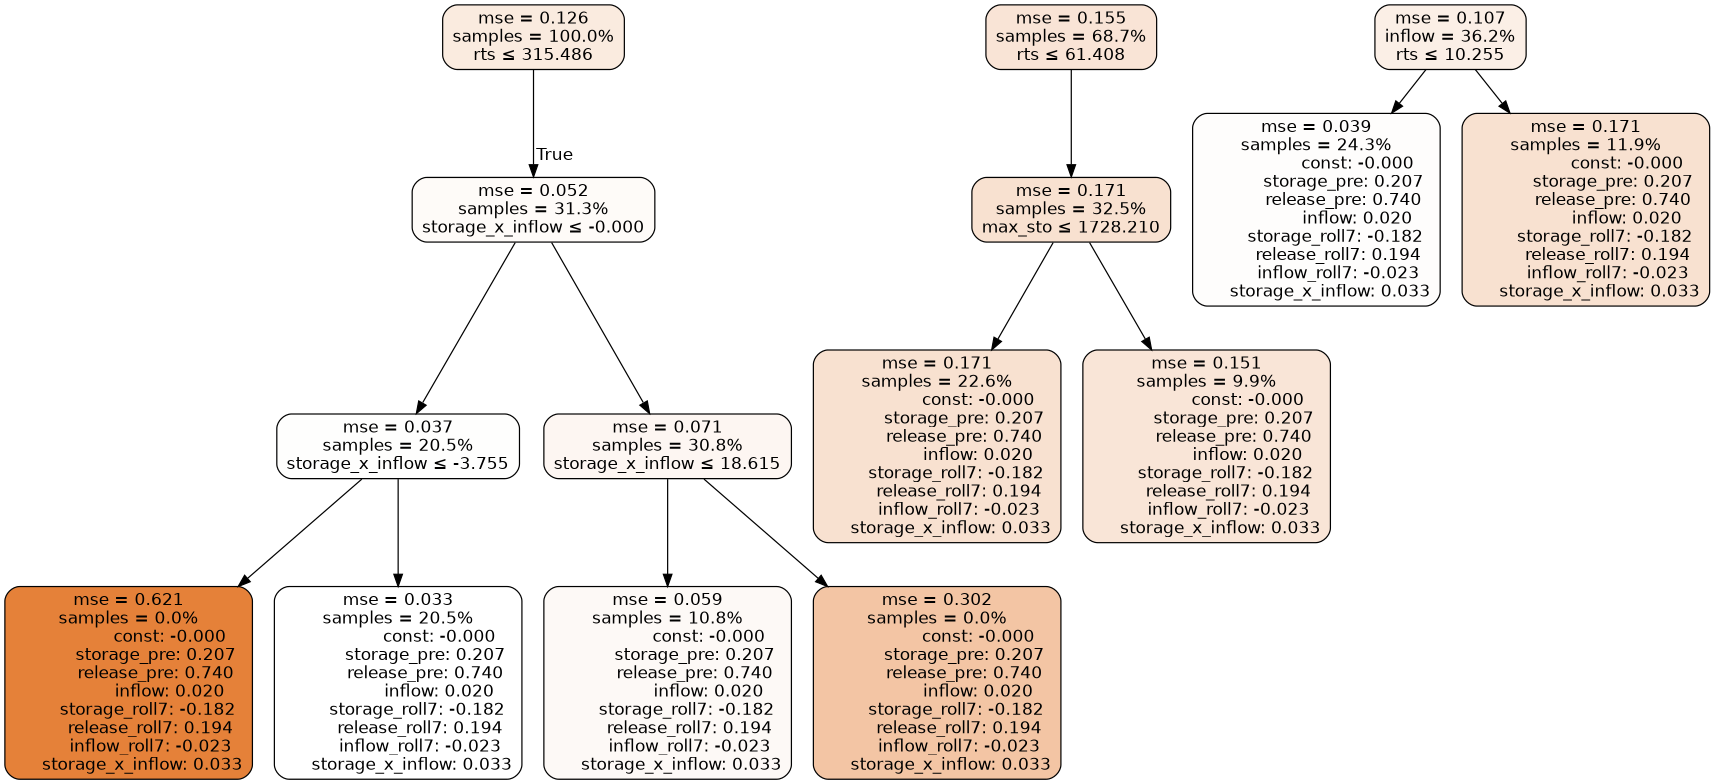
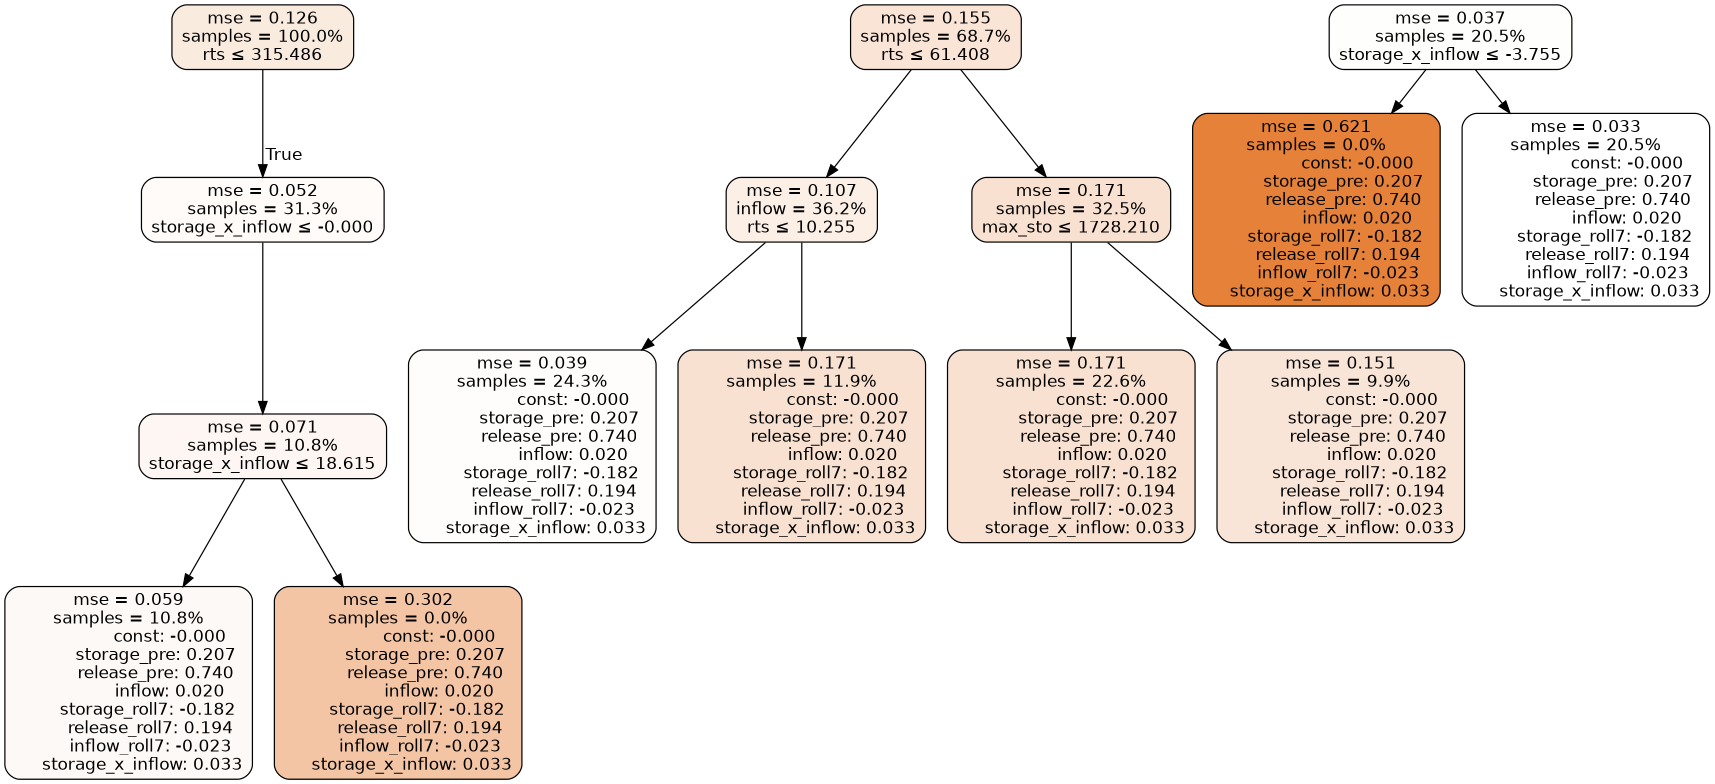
edge "mse = 0.155 samples = 68.7% rts ≤ 61.408" -> "mse = 0.107 inflow = 36.2% rts ≤ 10.255": added
edge "mse = 0.052 samples = 31.3% storage_x_inflow ≤ -0.000" -> "mse = 0.037 samples = 20.5% storage_x_inflow ≤ -3.755": removed
node "mse = 0.071 samples = 30.8% storage_x_inflow ≤ 18.615": label "mse = 0.071 samples = 30.8% storage_x_inflow ≤ 18.615" -> "mse = 0.071 samples = 10.8% storage_x_inflow ≤ 18.615"
